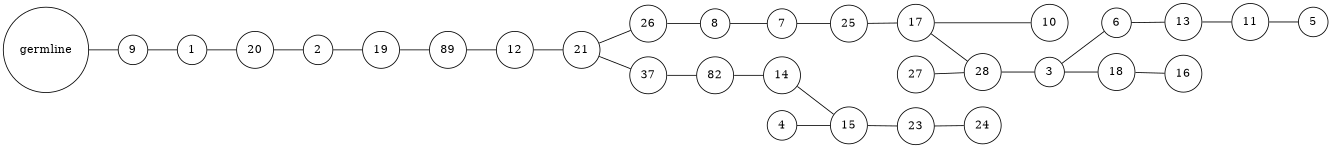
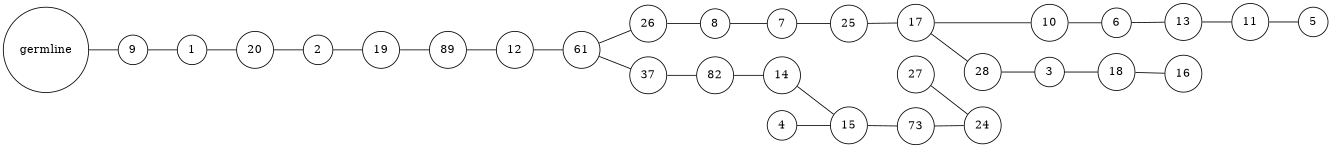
edge "6" -- "3": now "6" -- "10"
node "21": label "21" -> "61"
edge "28" -- "27": now "24" -- "27"
node "23": label "23" -> "73"
